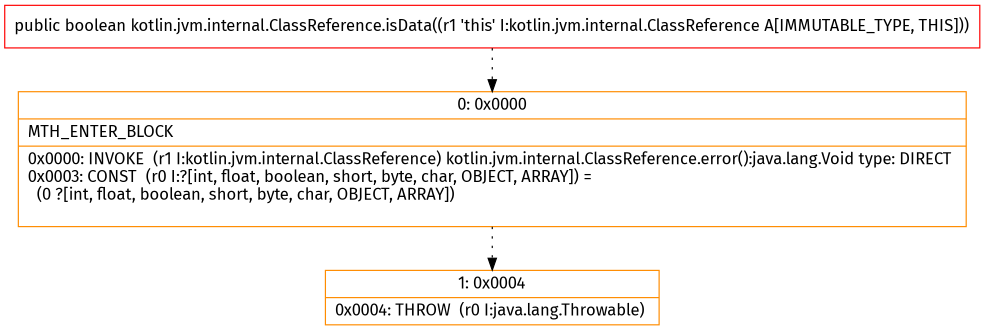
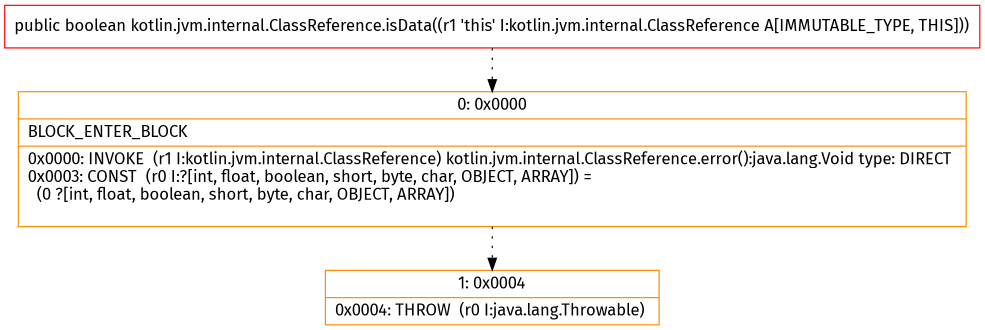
node "0: 0x0000": text "MTH_ENTER_BLOCK" -> "BLOCK_ENTER_BLOCK"
